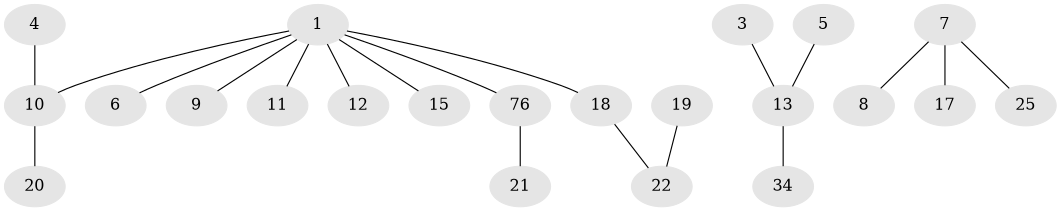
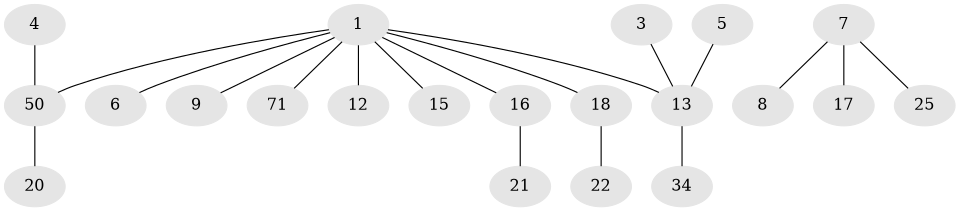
edge "1" -- "13": added
node "10": label "10" -> "50"
node "11": label "11" -> "71"
node "76": label "76" -> "16"
node "19": removed
